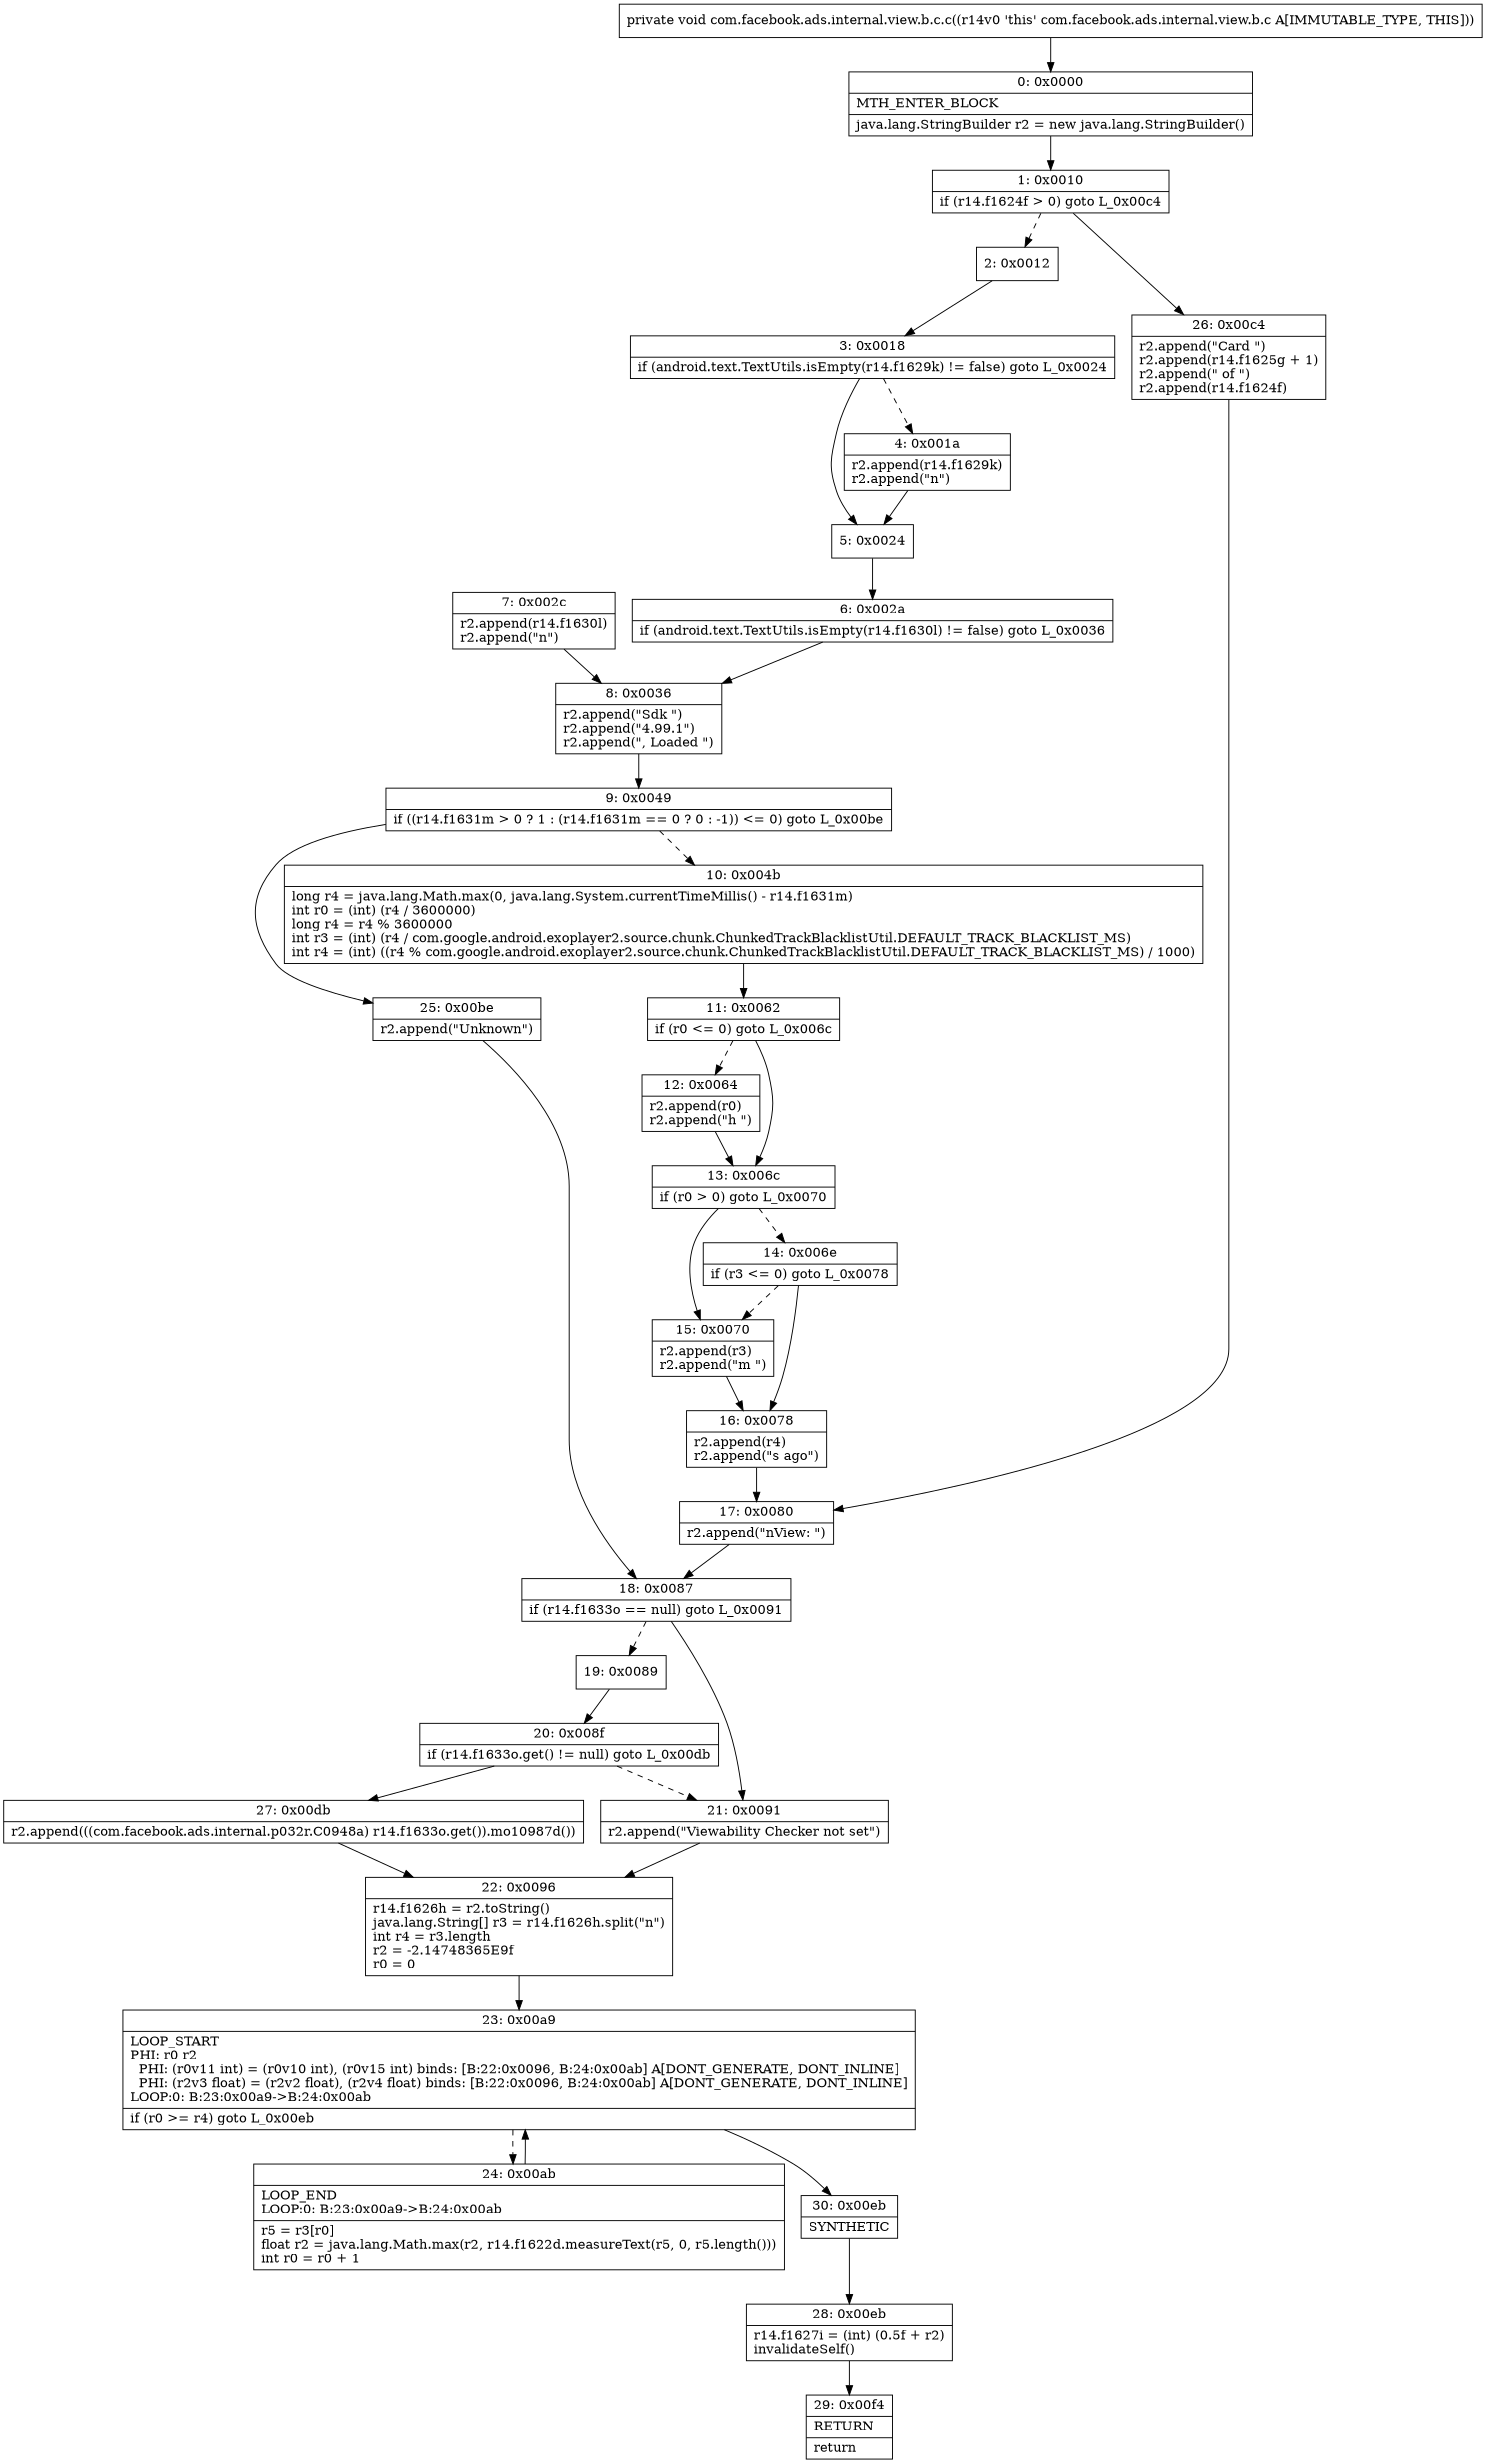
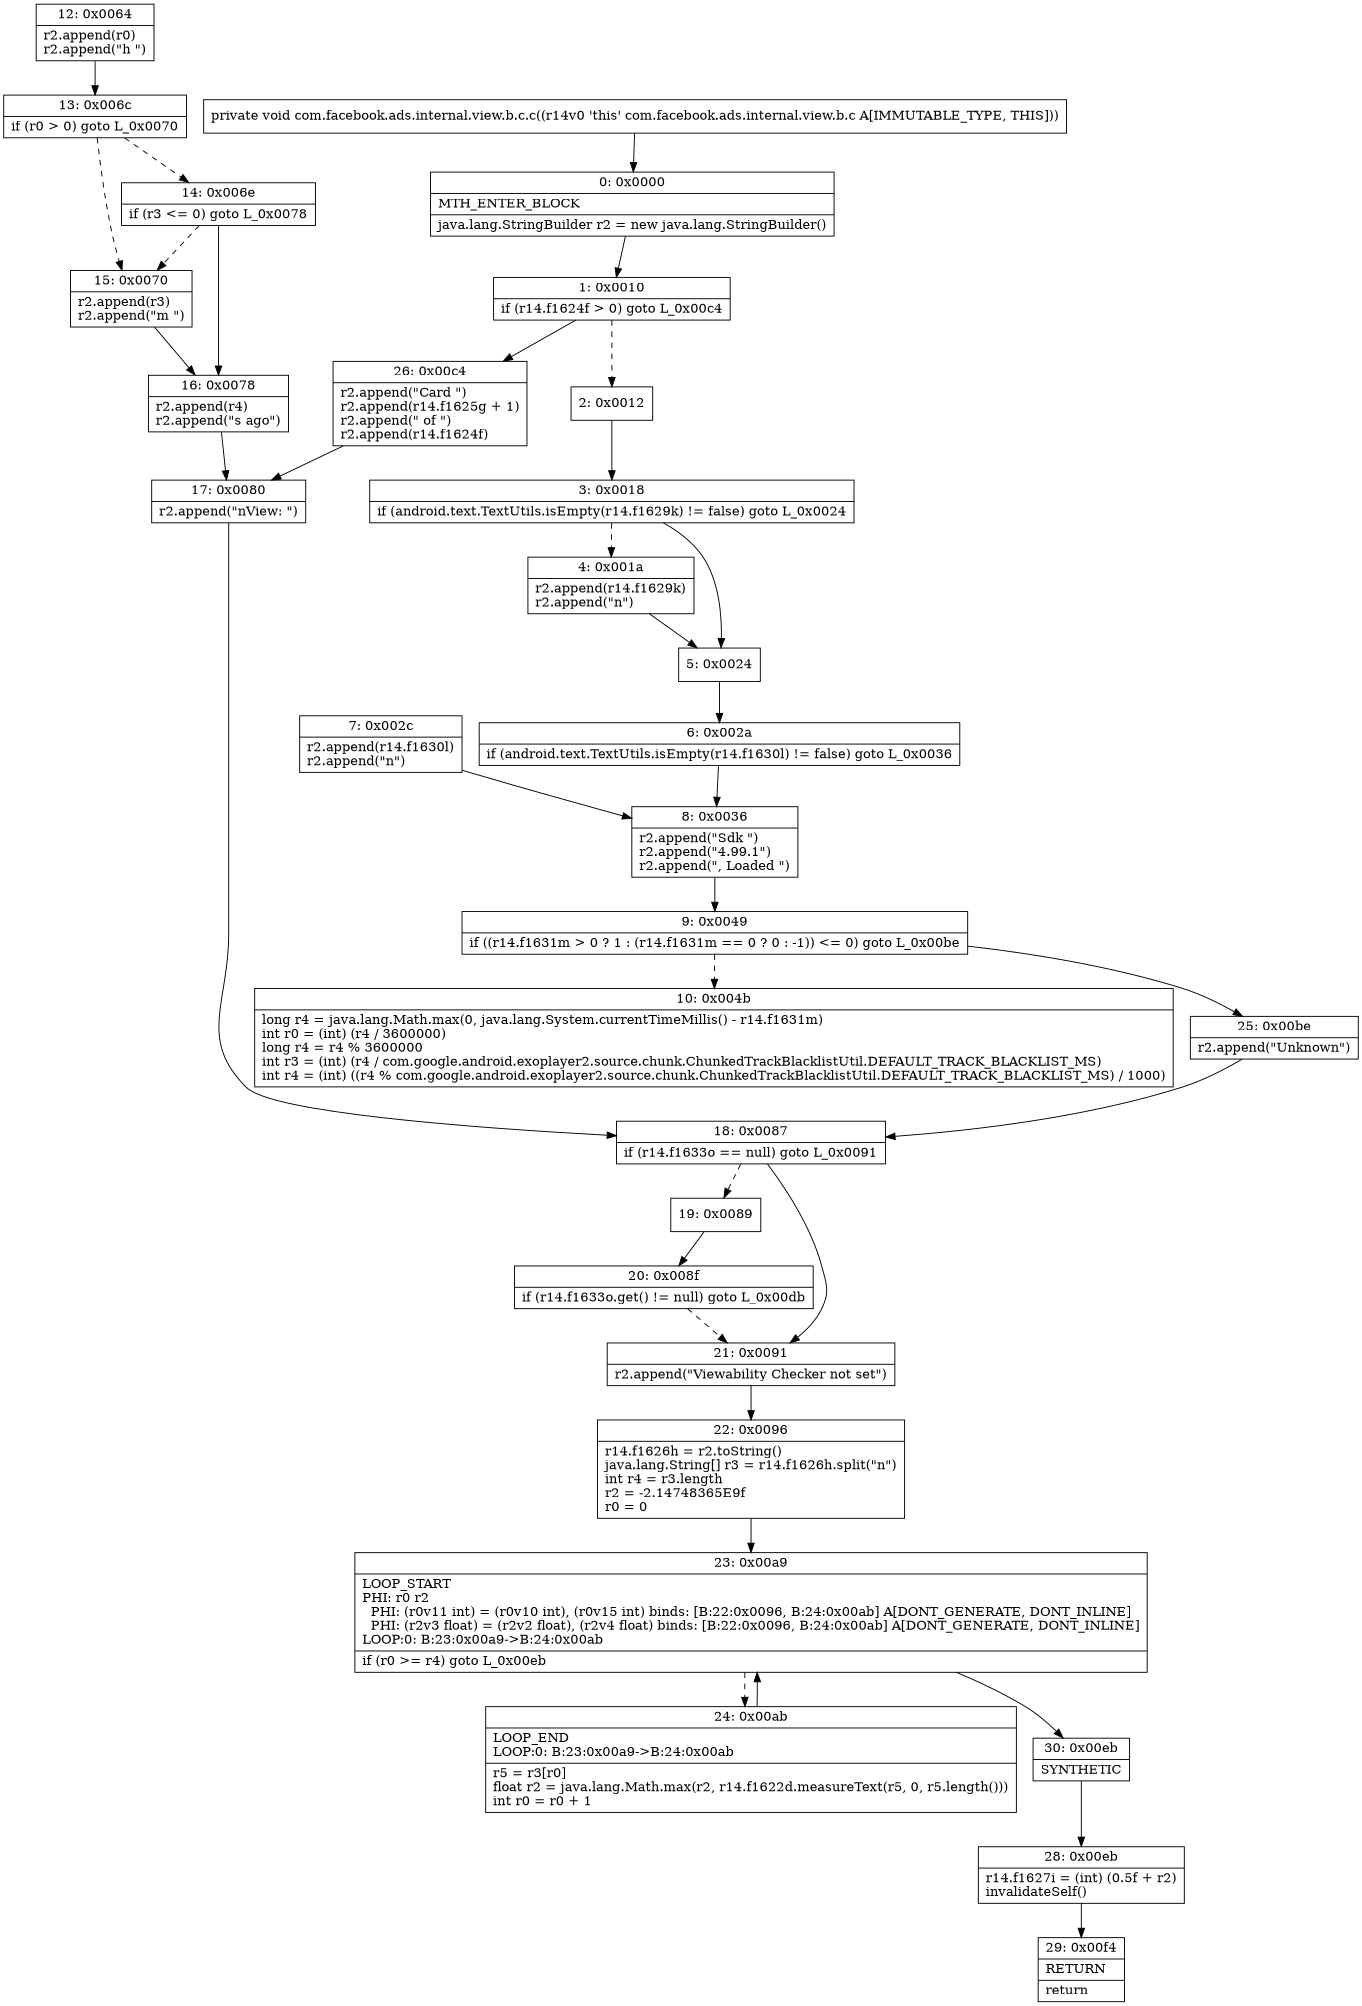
node "11: 0x0062": removed
edge "13: 0x006c" -> "15: 0x0070": style solid -> dashed
node "27: 0x00db": removed
